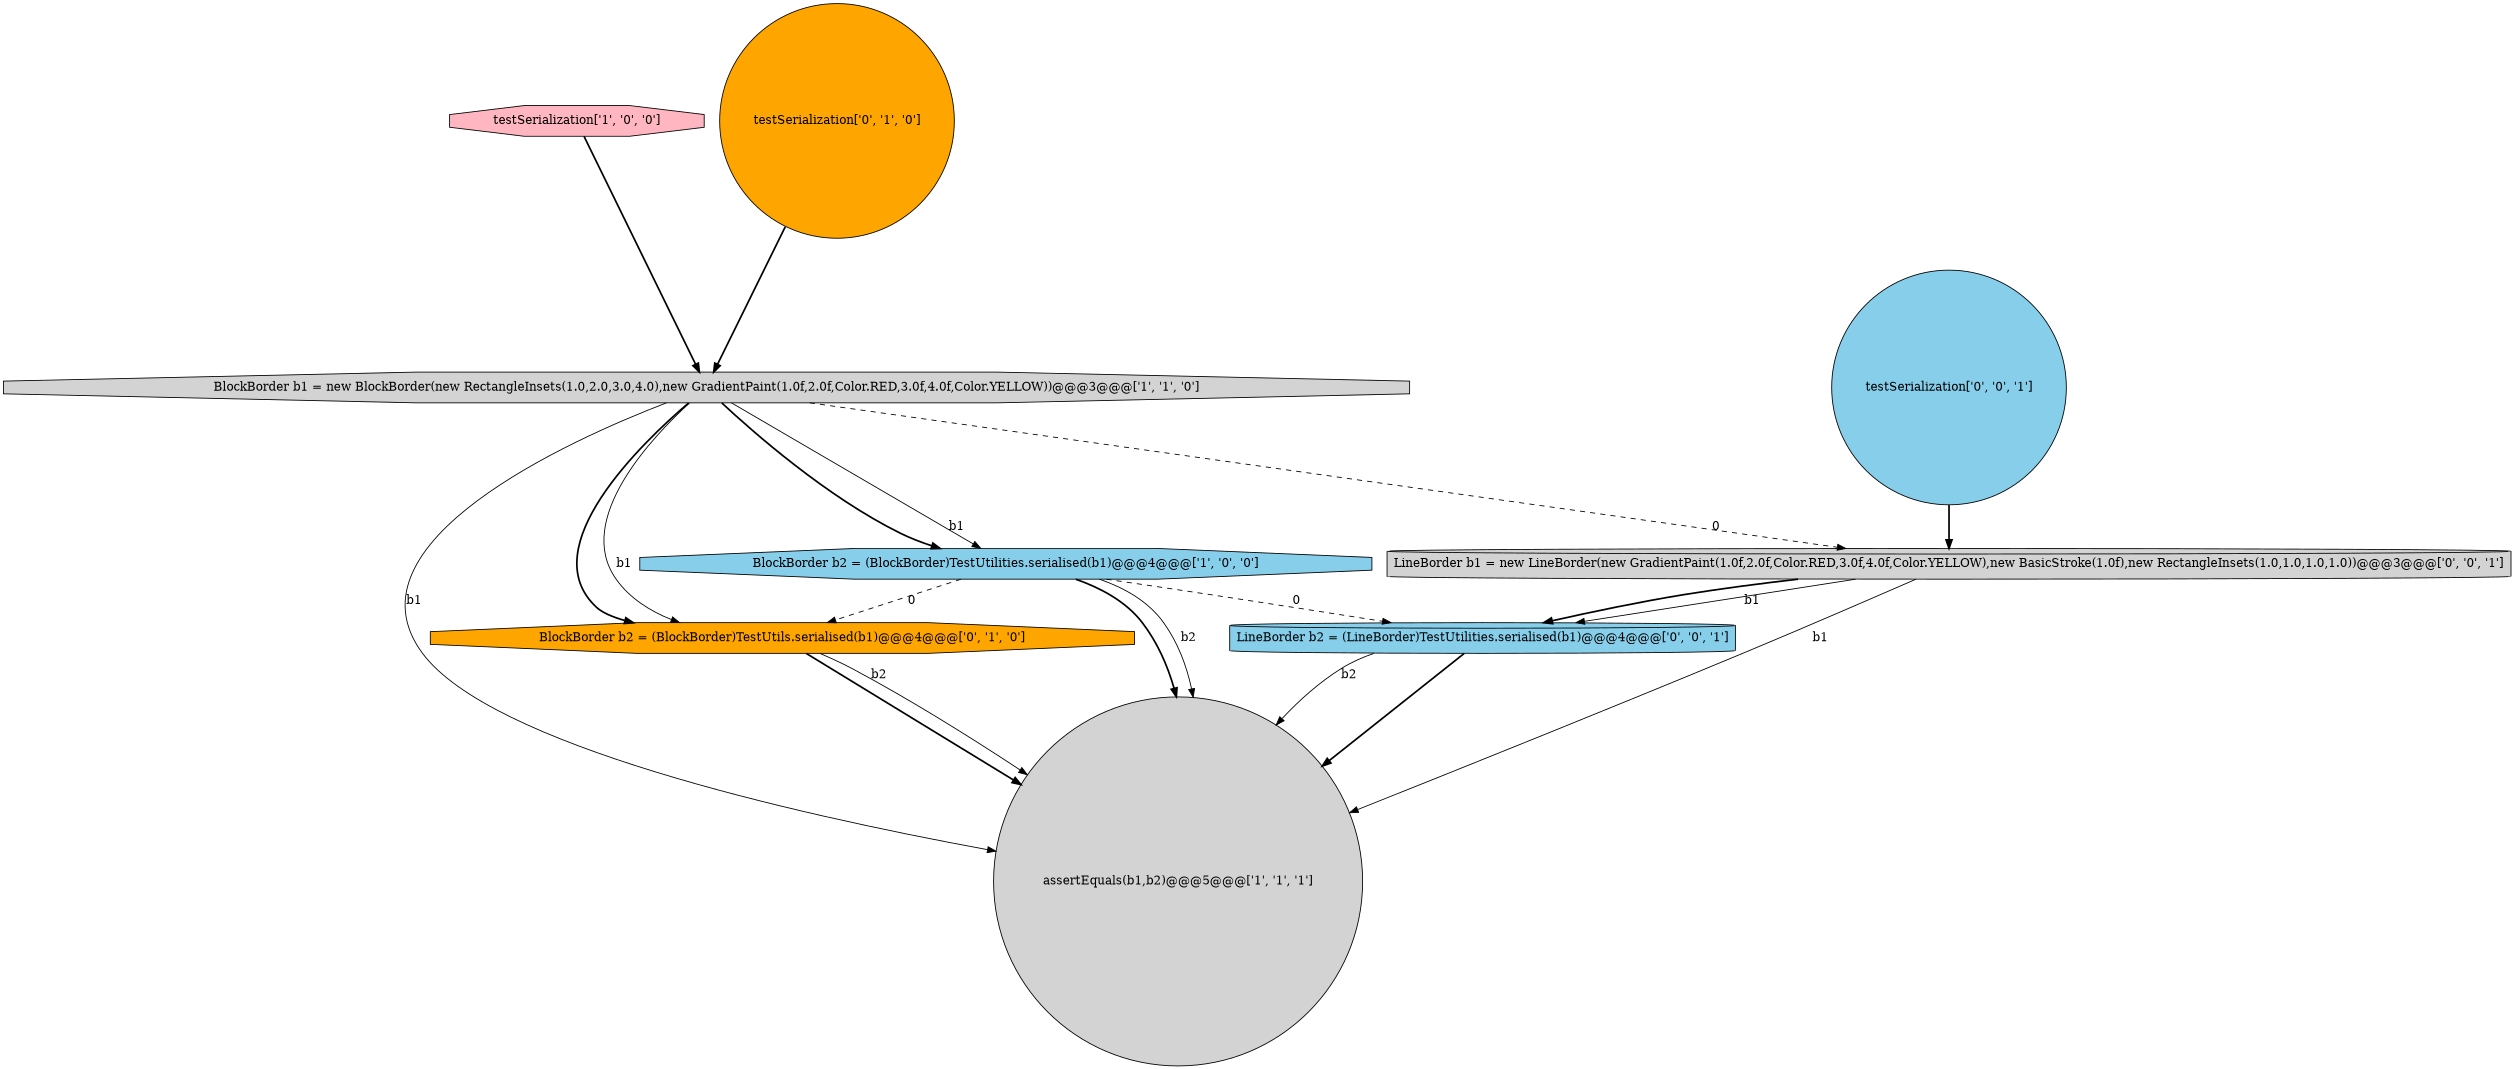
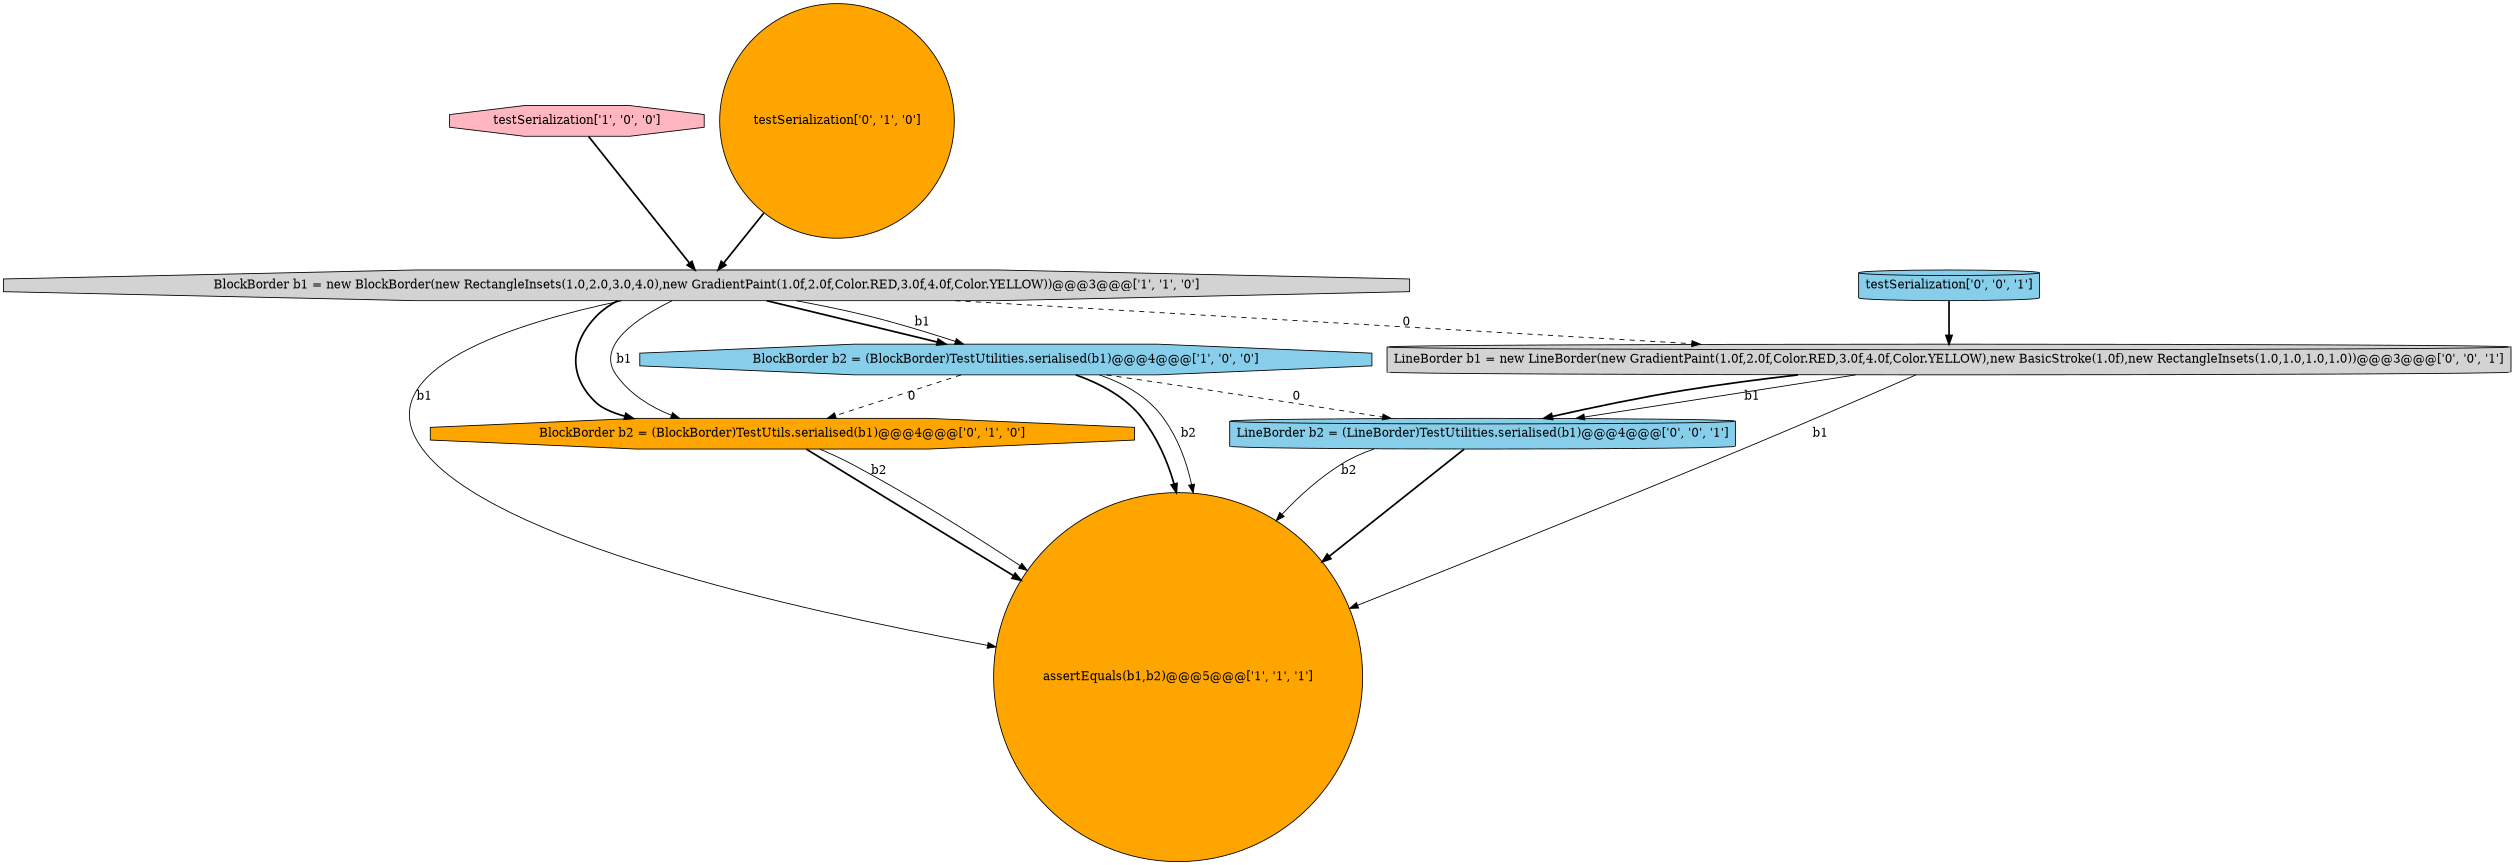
node "testSerialization['0', '0', '1']": shape circle -> cylinder
node "assertEquals(b1,b2)@@@5@@@['1', '1', '1']": fillcolor lightgrey -> orange
